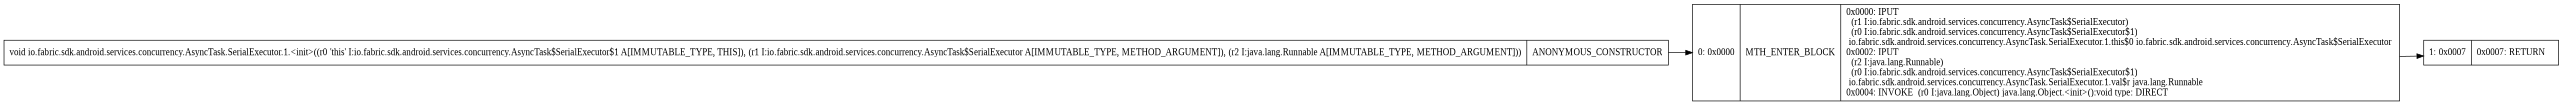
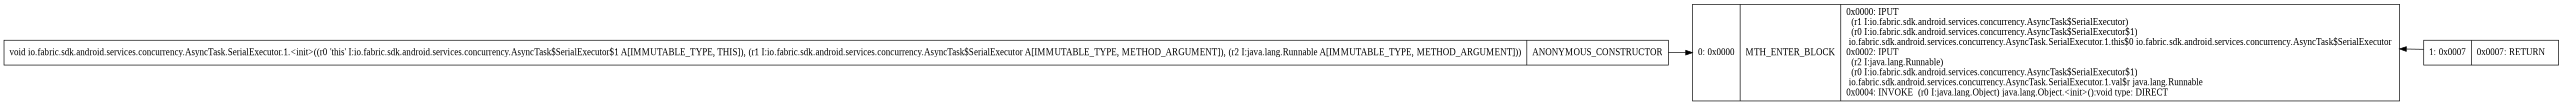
edge "0: 0x0000" -> "1: 0x0007": reversed
